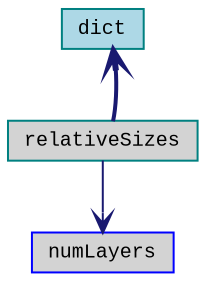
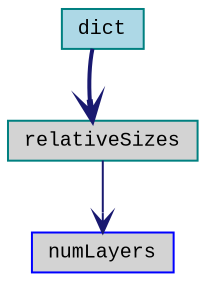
edge "relativeSizes" -> "dict": reversed
